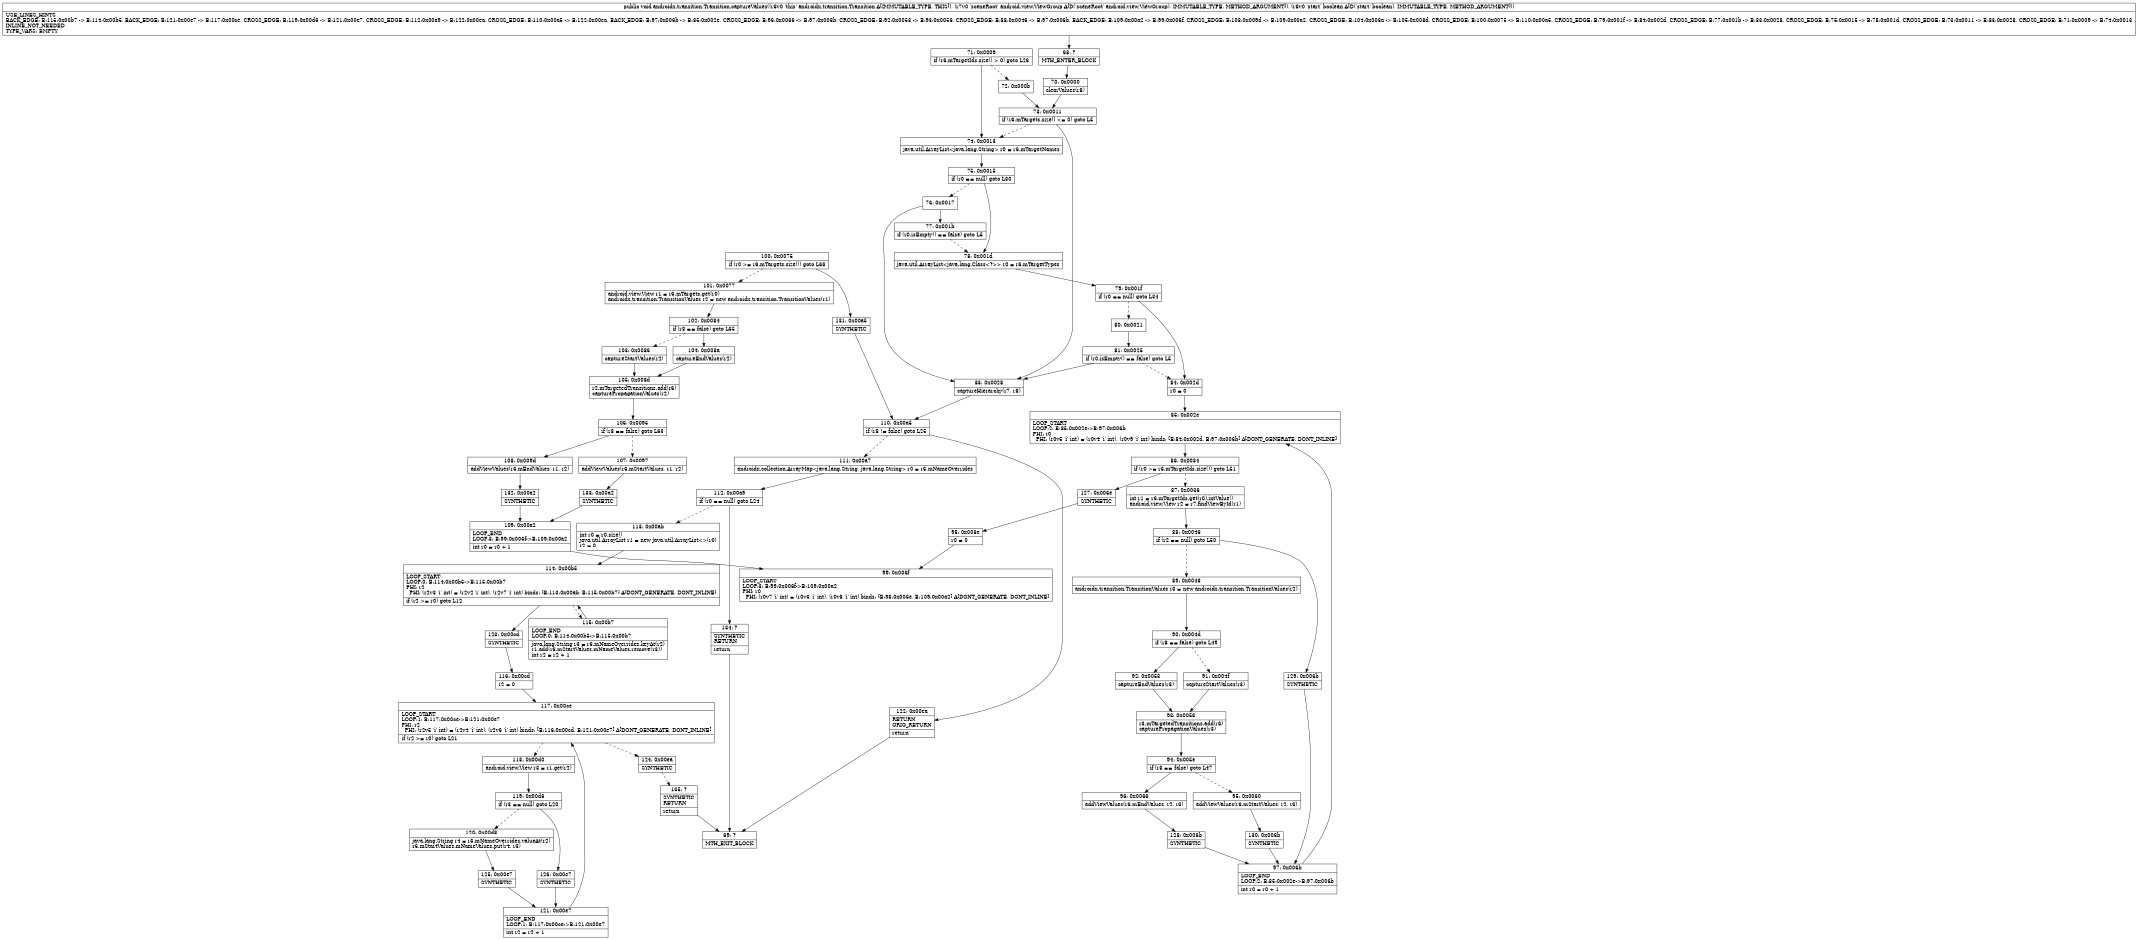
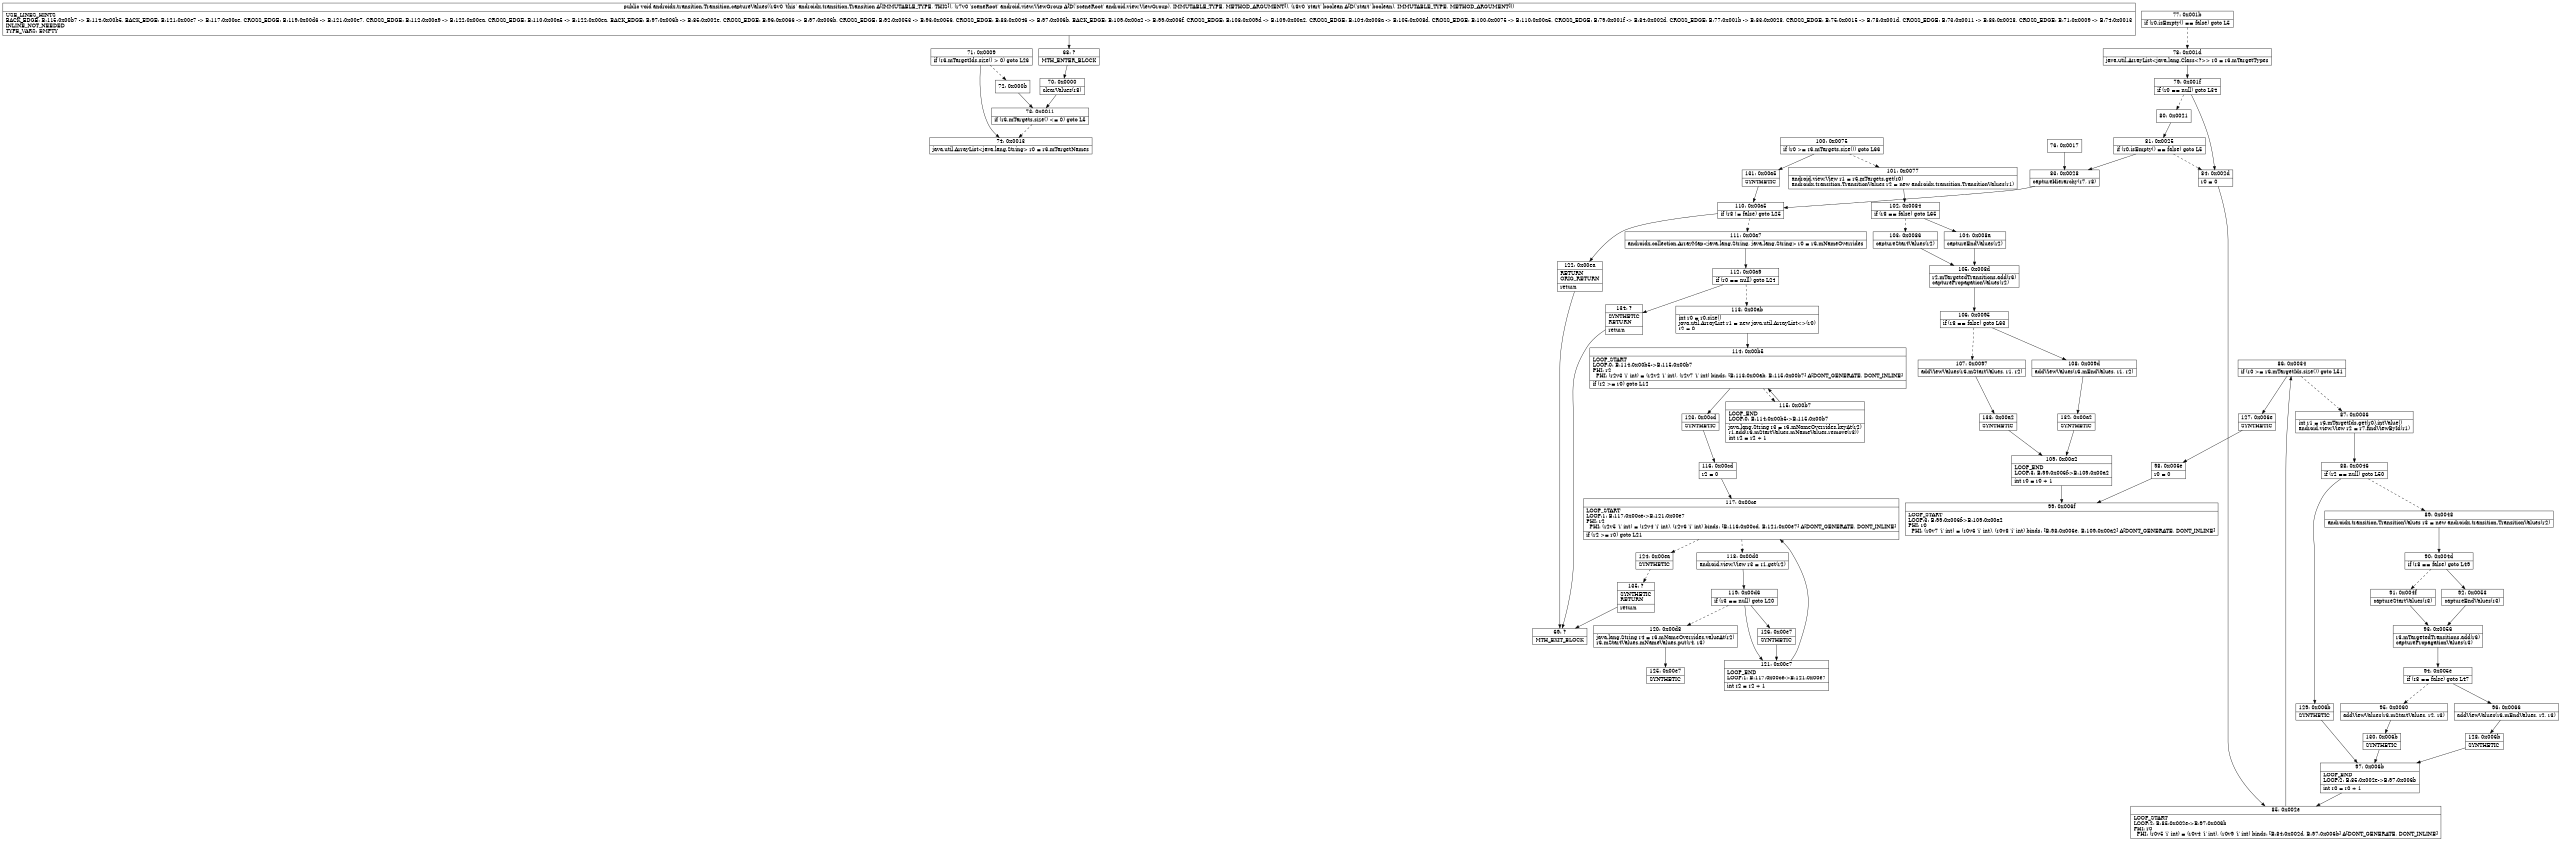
node "75: 0x0015": removed
edge "76: 0x0017" -> "77: 0x001b": removed
edge "73: 0x0011" -> "83: 0x0028": removed
edge "125: 0x00e7" -> "121: 0x00e7": now "119: 0x00d6" -> "121: 0x00e7"
